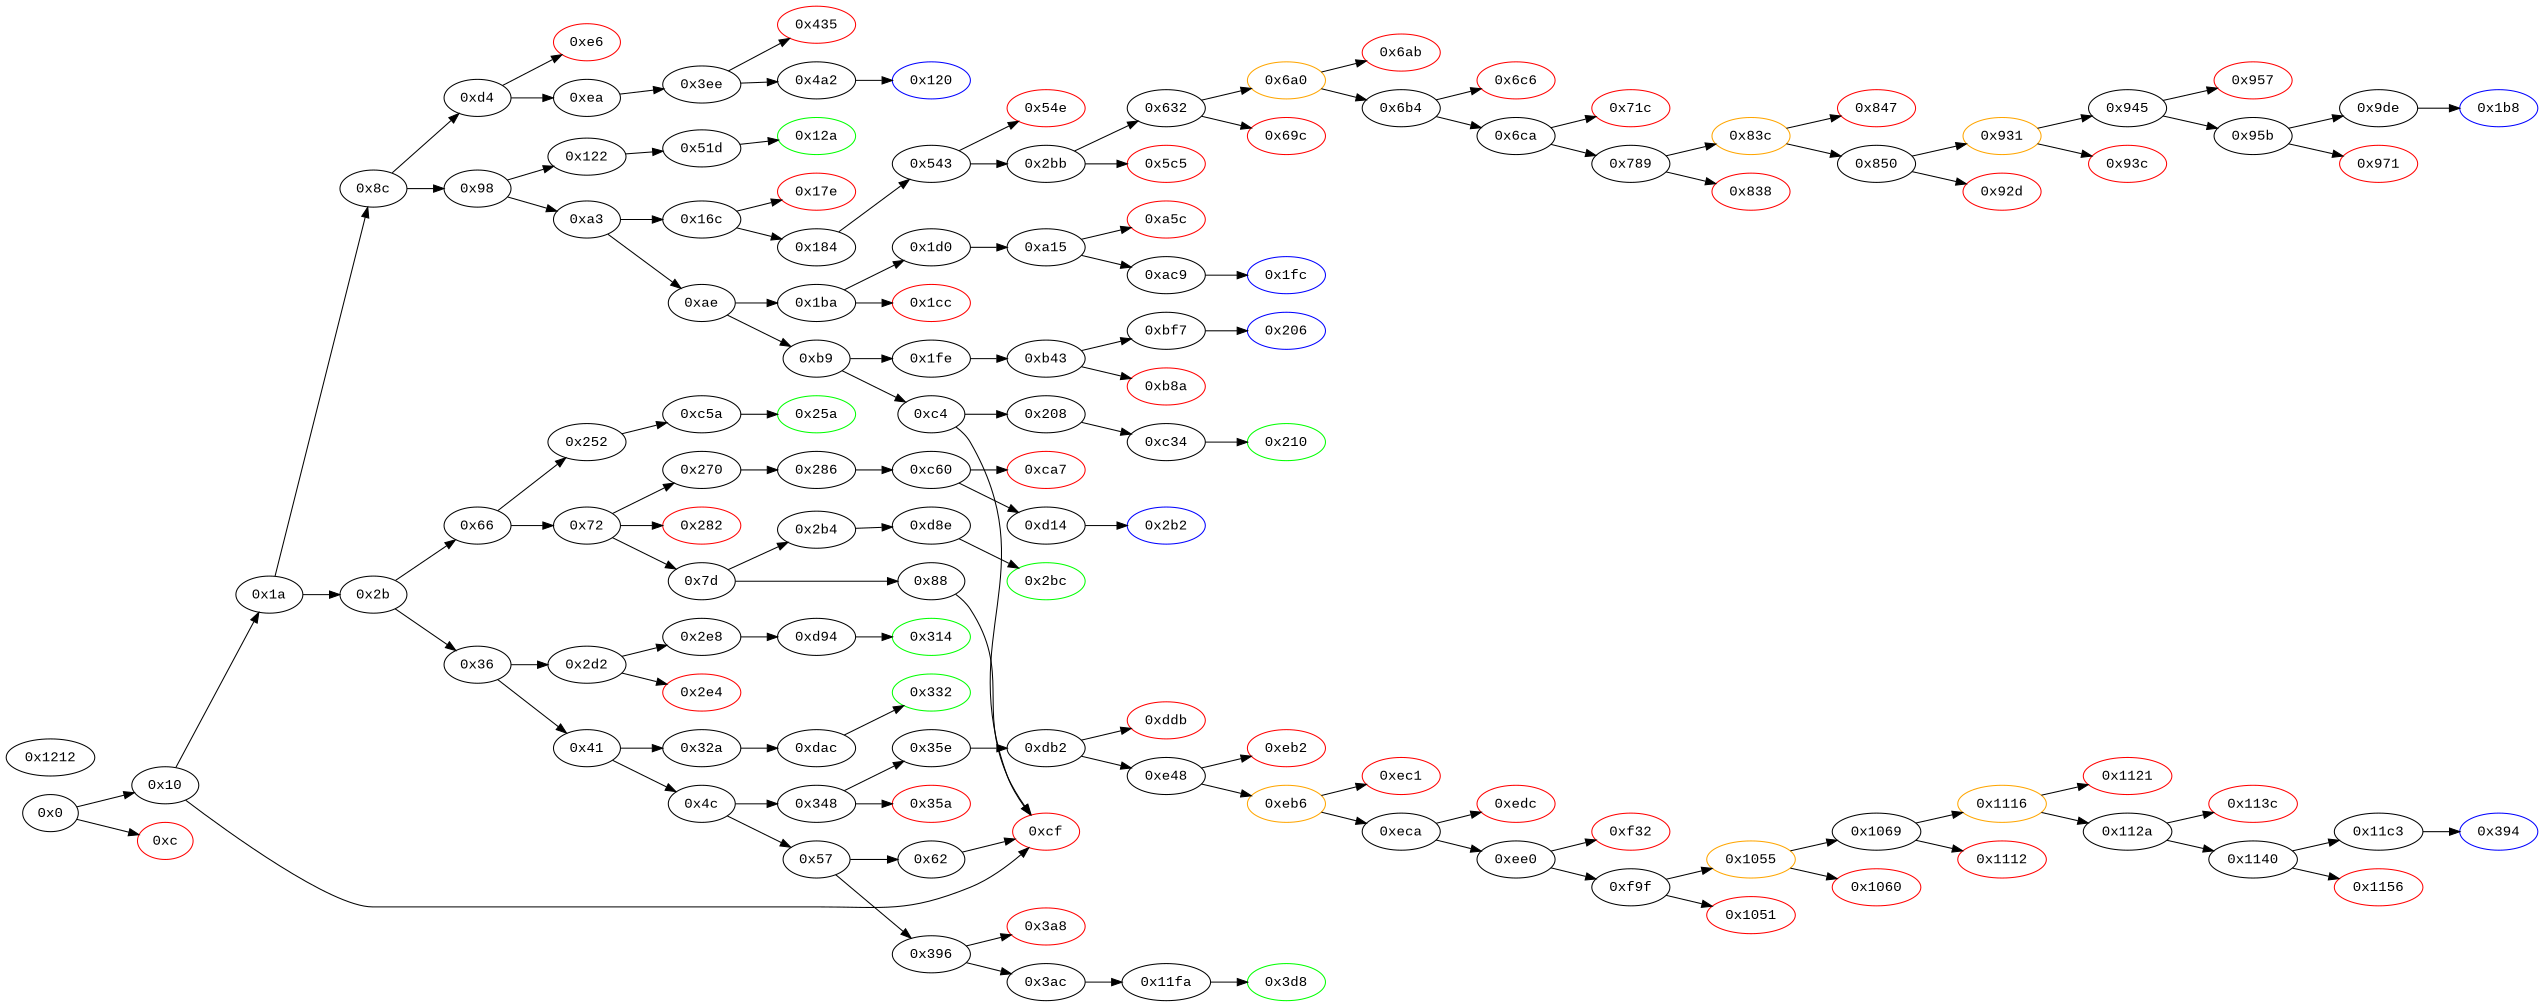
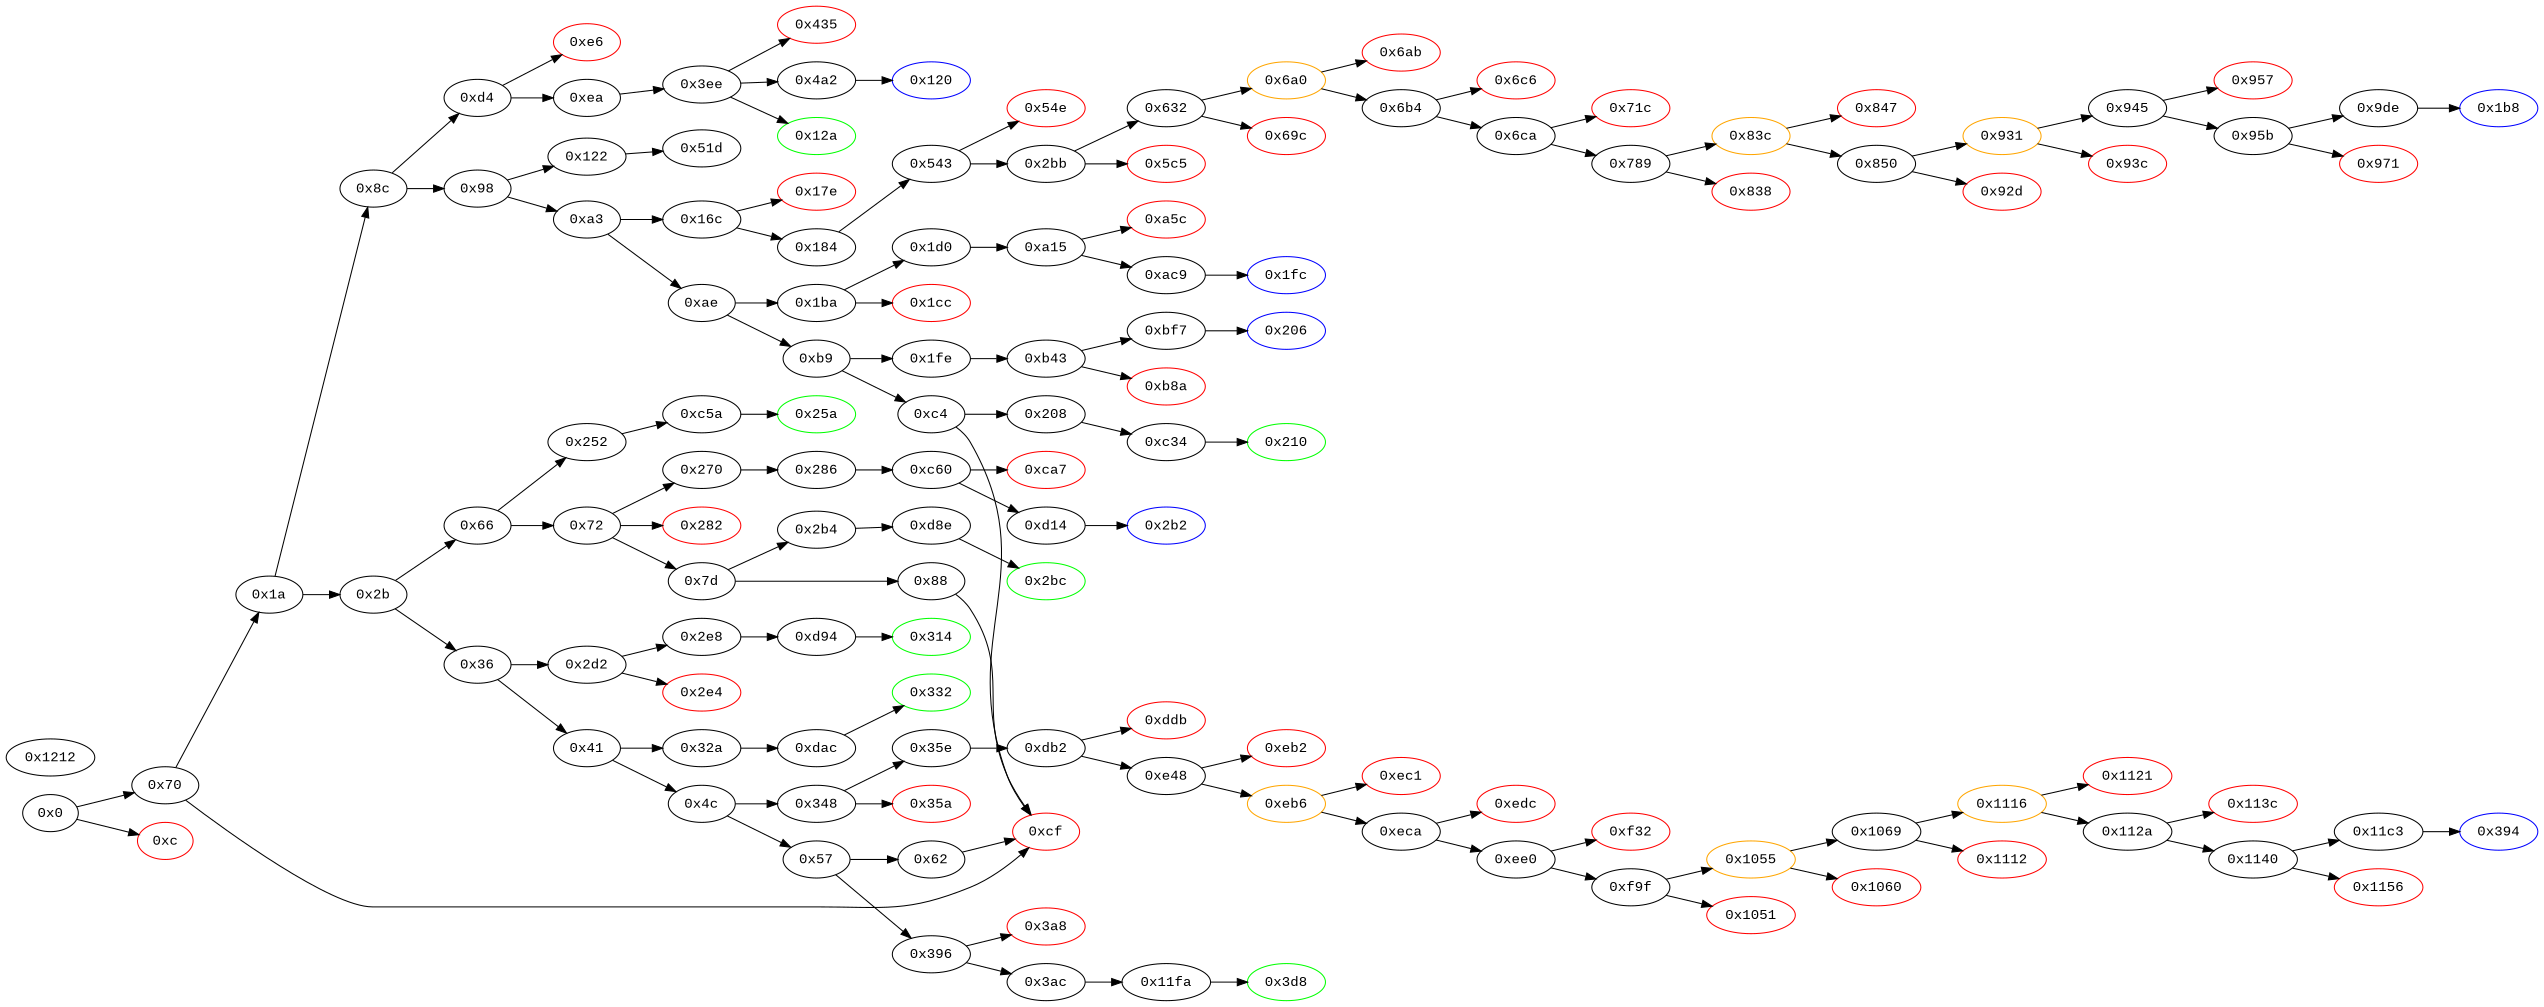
edge "0x51d" -> "0x12a": now "0x3ee" -> "0x12a"
node "0x10": label "0x10" -> "0x70"
